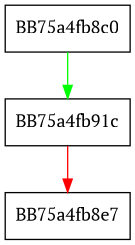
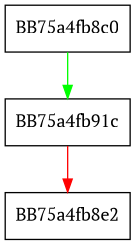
node "BB75a4fb8e7": label "BB75a4fb8e7" -> "BB75a4fb8e2"
